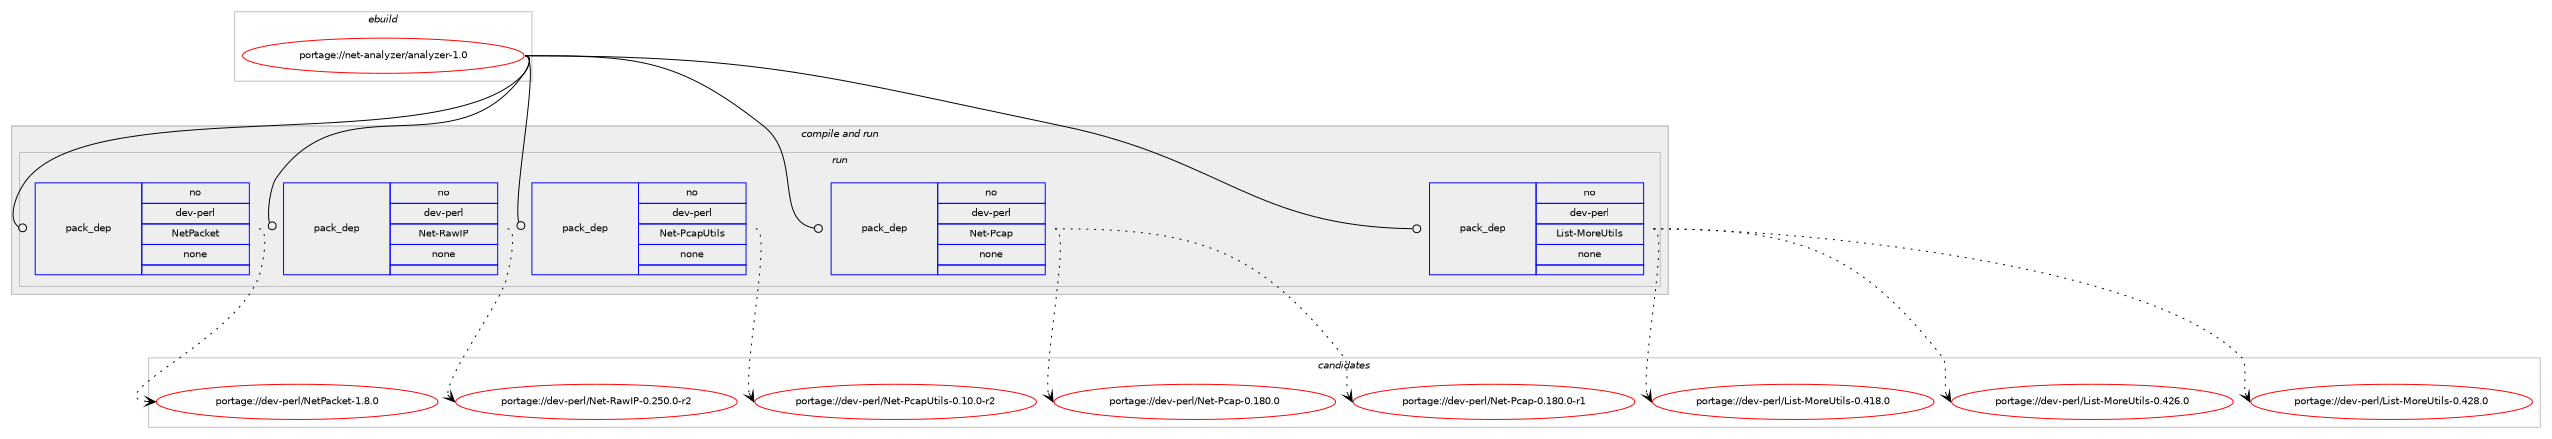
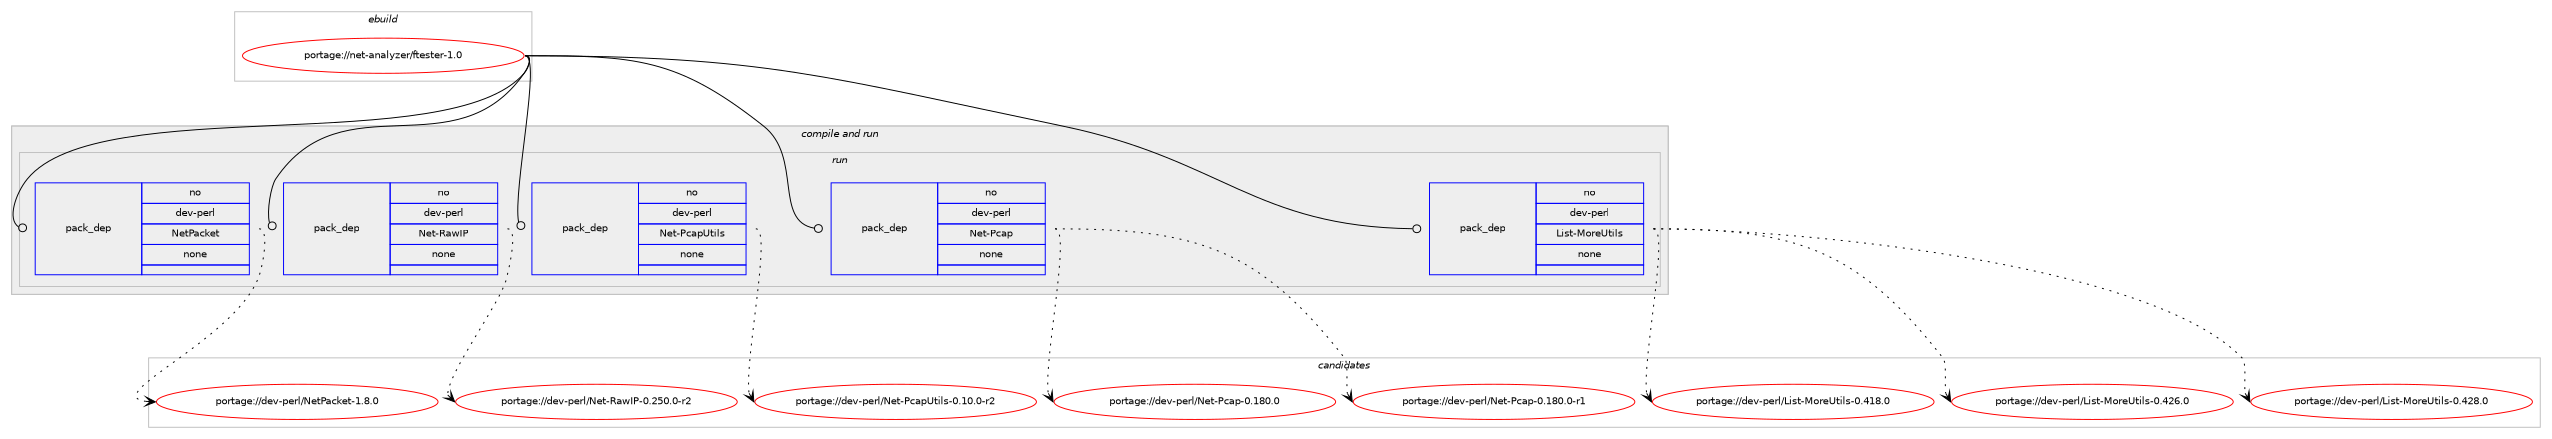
node "portage://net-analyzer/analyzer-1.0": label "portage://net-analyzer/analyzer-1.0" -> "portage://net-analyzer/ftester-1.0"
